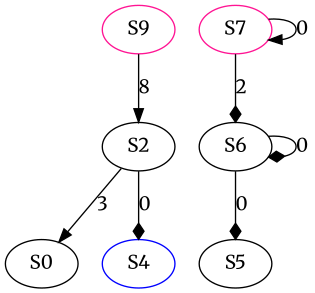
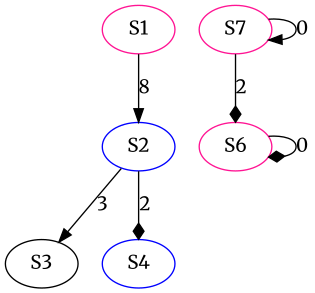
node "S9": label "S9" -> "S1"
node "S2": color black -> blue
node "S6": color black -> deeppink
edge "S2" -> "S4": label "0" -> "2"
node "S0": label "S0" -> "S3"
node "S5": removed
